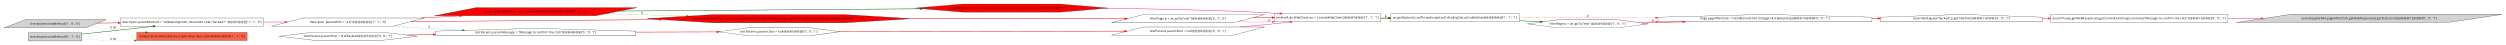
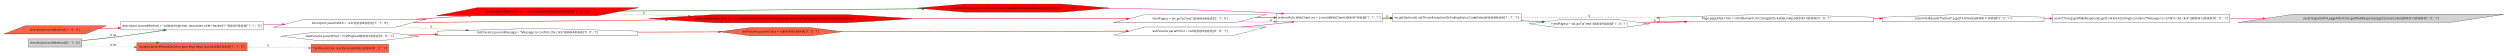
node "checkInjectionInMethod['1', '0', '0']": fillcolor lightgray -> tomato
node "testParams.paramClass = null@@@5@@@['0', '0', '1']": fillcolor white -> tomato
node "TestRootAction testParams@@@2@@@['0', '0', '1']": added
